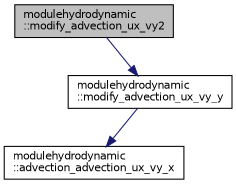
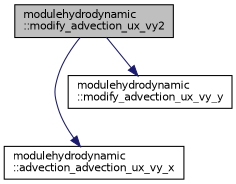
edge "modulehydrodynamic ::modify_advection_ux_vy_y" -> "modulehydrodynamic ::advection_advection_ux_vy_x": now "modulehydrodynamic ::modify_advection_ux_vy2" -> "modulehydrodynamic ::advection_advection_ux_vy_x"
